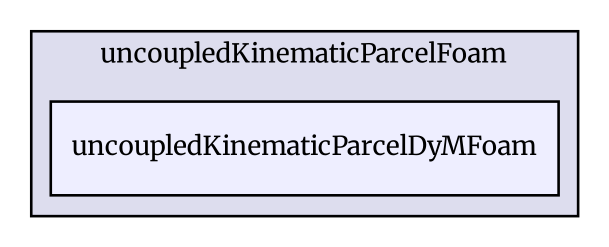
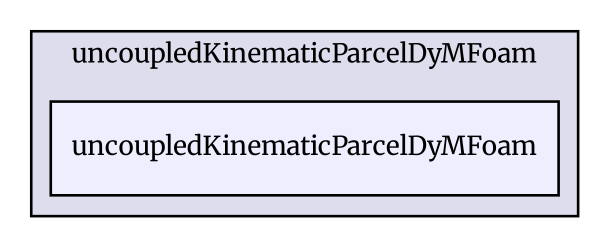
cluster "uncoupledKinematicParcelFoam": label "uncoupledKinematicParcelFoam" -> "uncoupledKinematicParcelDyMFoam"
